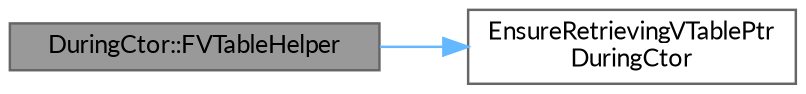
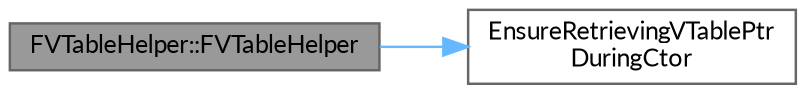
node "DuringCtor::FVTableHelper": label "DuringCtor::FVTableHelper" -> "FVTableHelper::FVTableHelper"
